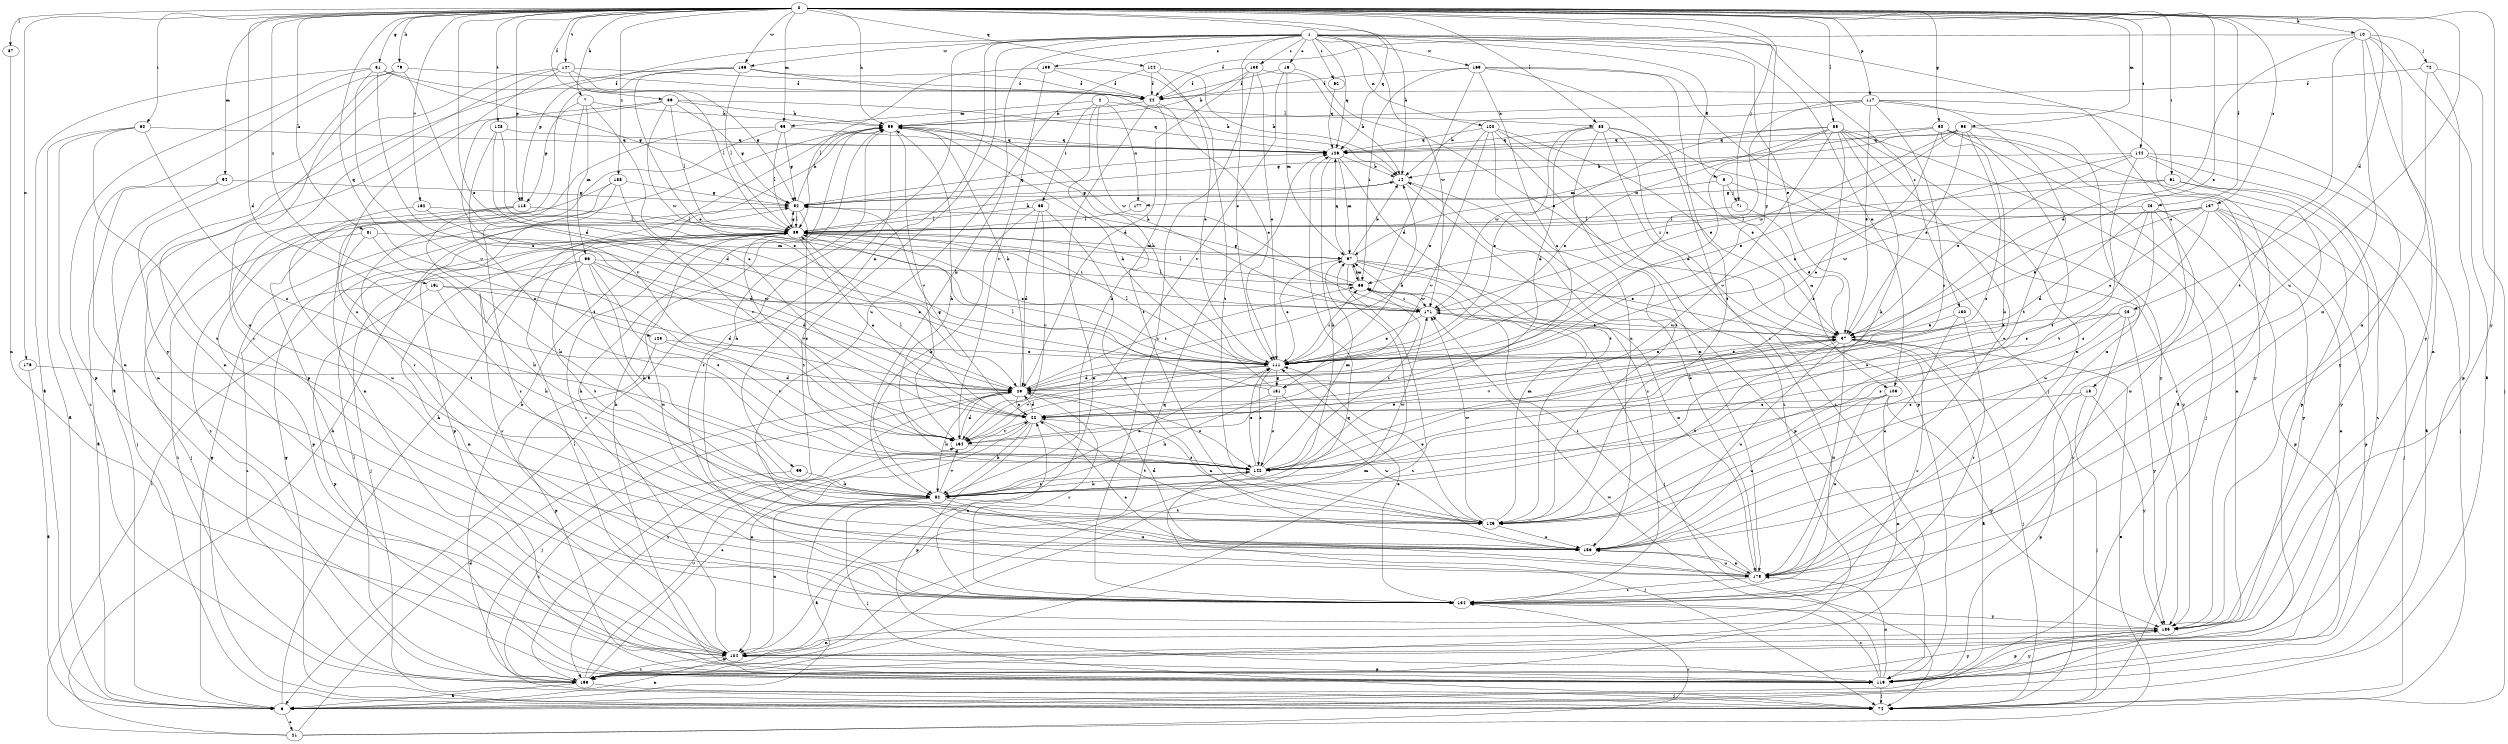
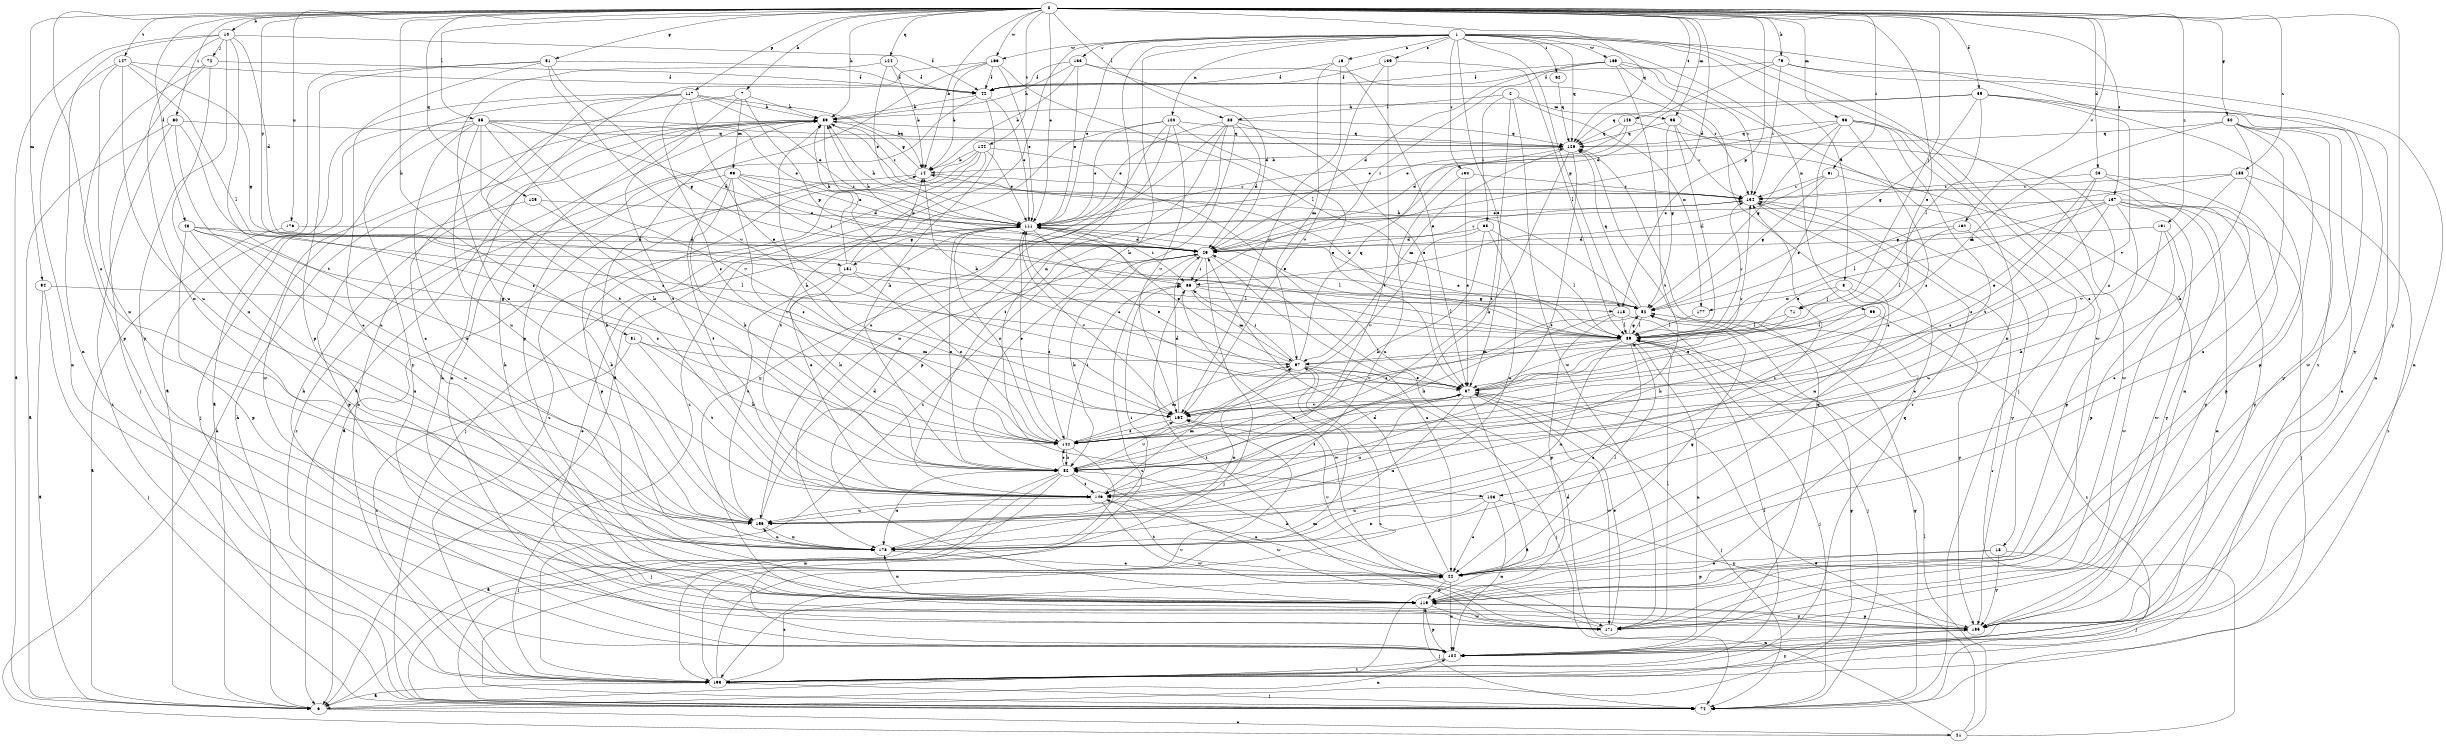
node "87": removed
edge "14" -> "52": now "14" -> "59"
edge "104" -> "89": now "99" -> "89"
